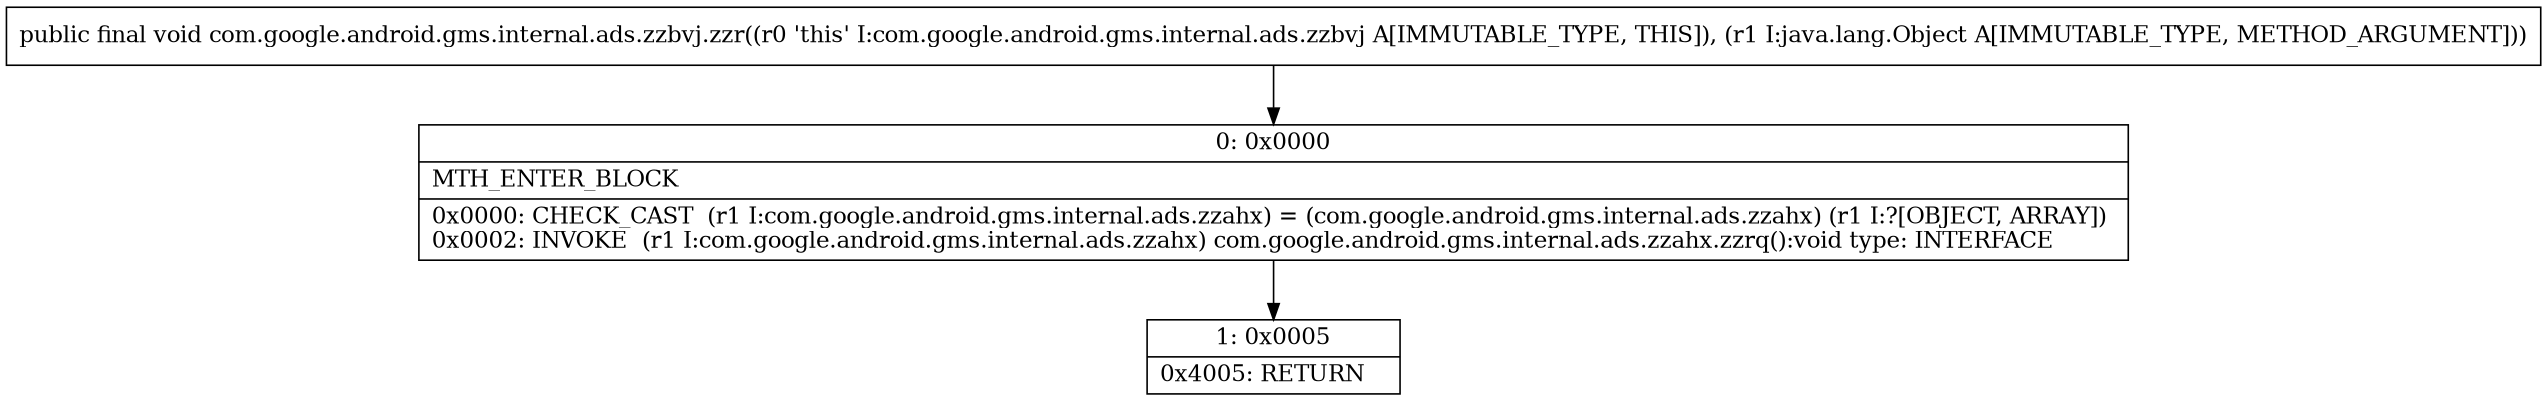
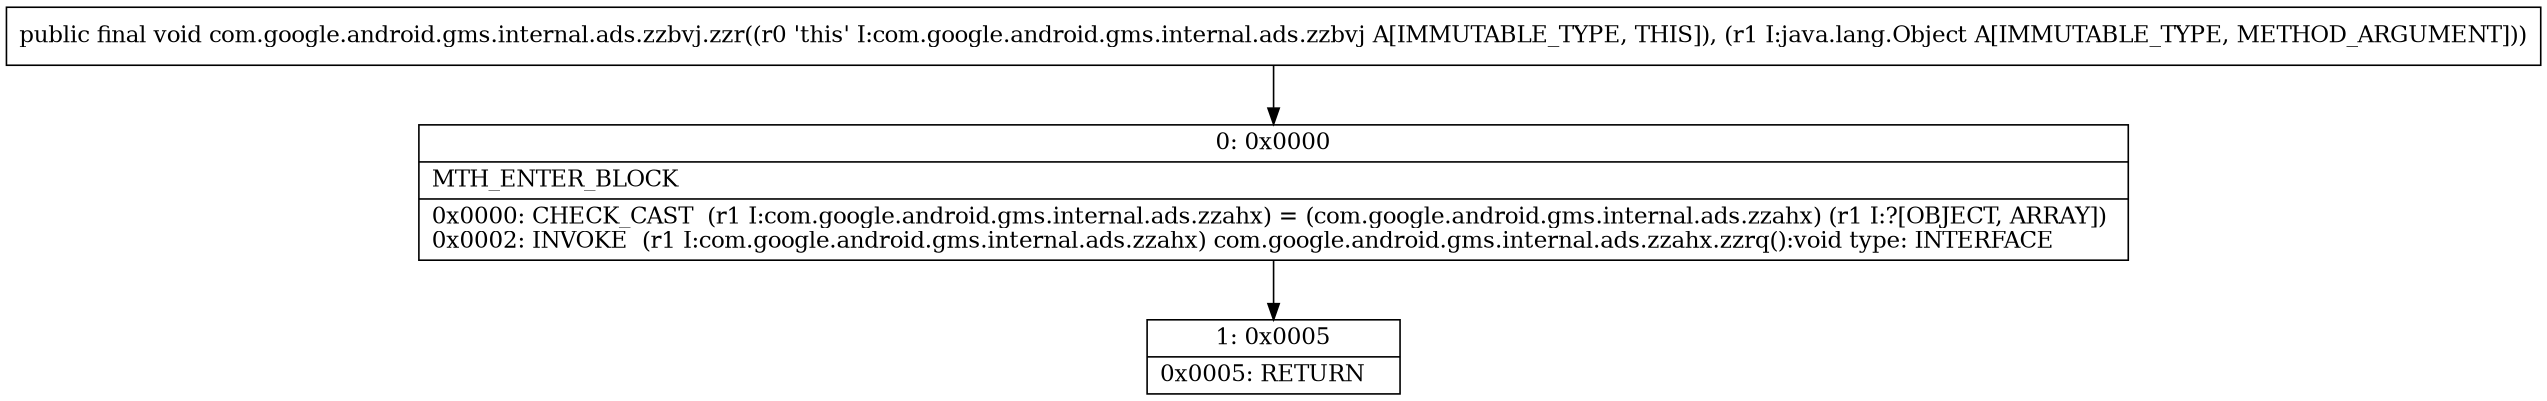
node "1: 0x0005": text "0x4005: RETURN" -> "0x0005: RETURN"
